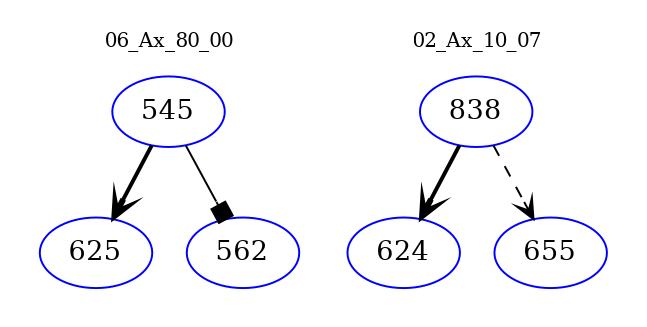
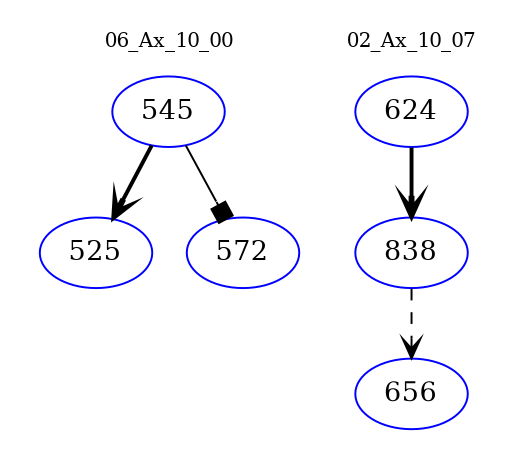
cluster "06_Ax_80_00": label "06_Ax_80_00" -> "06_Ax_10_00"
edge "838" -> "624": reversed
node "625": label "625" -> "525"
node "562": label "562" -> "572"
node "655": label "655" -> "656"
